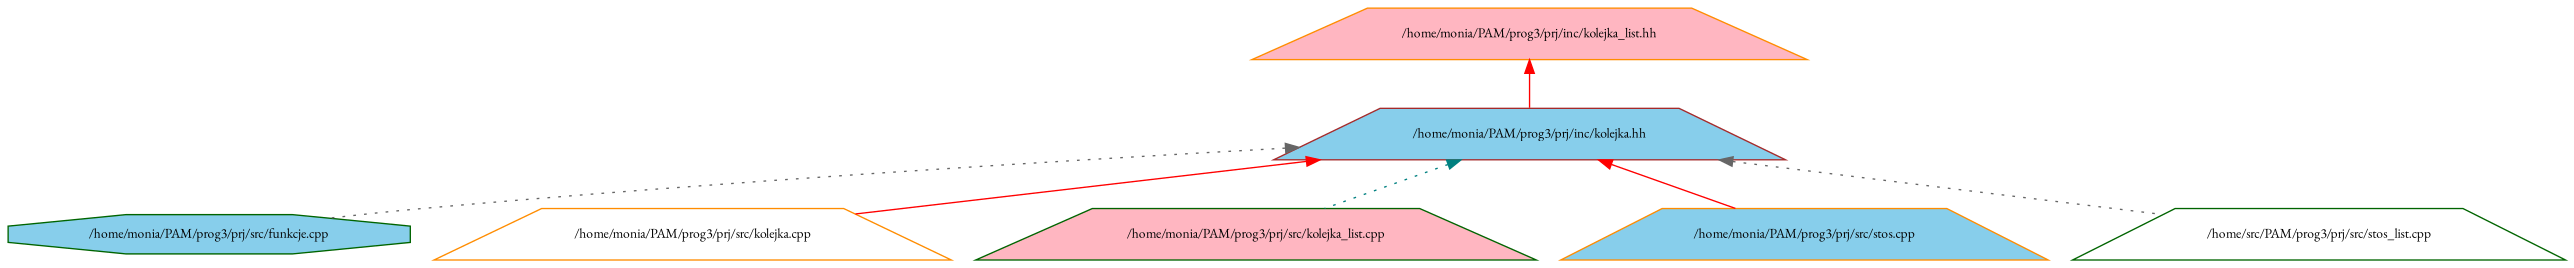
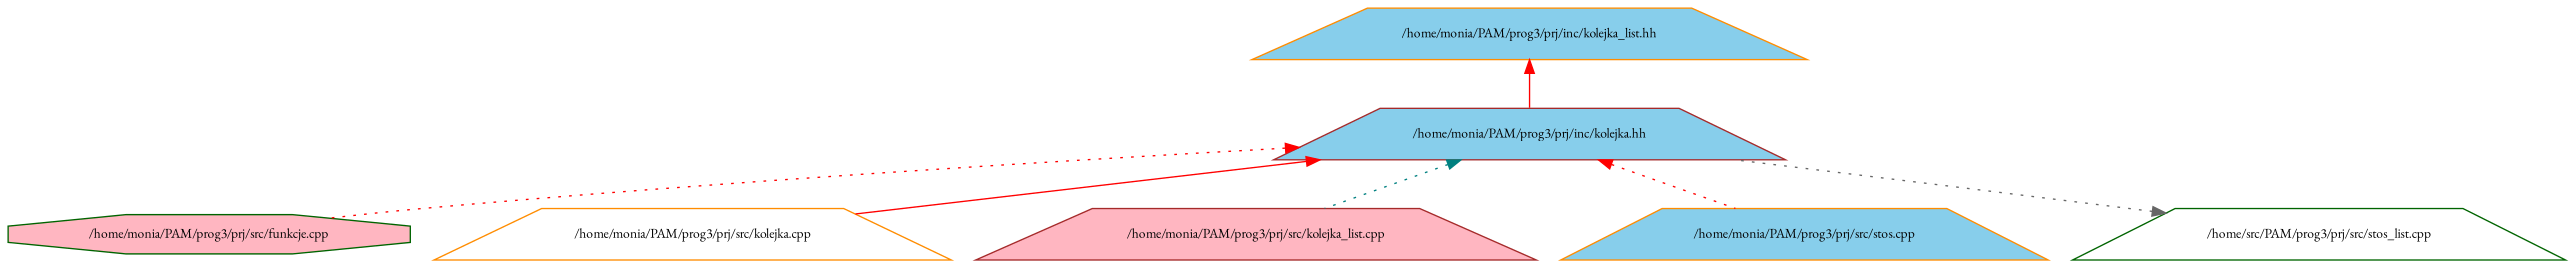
node "/home/monia/PAM/prog3/prj/inc/kolejka_list.hh": fillcolor lightpink -> skyblue
edge "/home/monia/PAM/prog3/prj/src/funkcje.cpp" -> "/home/monia/PAM/prog3/prj/inc/kolejka.hh": color gray40 -> red
edge "/home/monia/PAM/prog3/prj/src/stos.cpp" -> "/home/monia/PAM/prog3/prj/inc/kolejka.hh": style solid -> dotted
edge "/home/src/PAM/prog3/prj/src/stos_list.cpp" -> "/home/monia/PAM/prog3/prj/inc/kolejka.hh": reversed
node "/home/monia/PAM/prog3/prj/src/funkcje.cpp": fillcolor skyblue -> lightpink
node "/home/monia/PAM/prog3/prj/src/kolejka_list.cpp": color darkgreen -> brown
